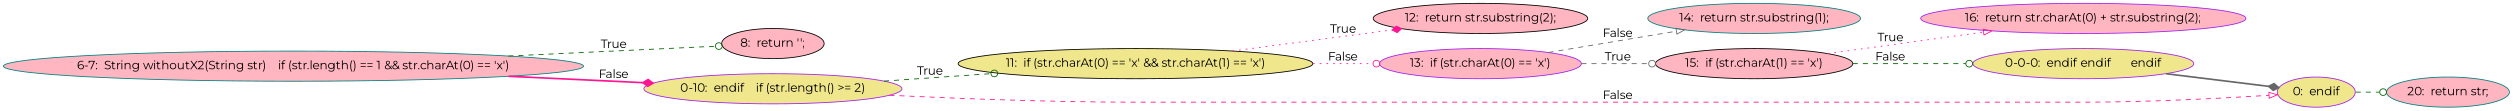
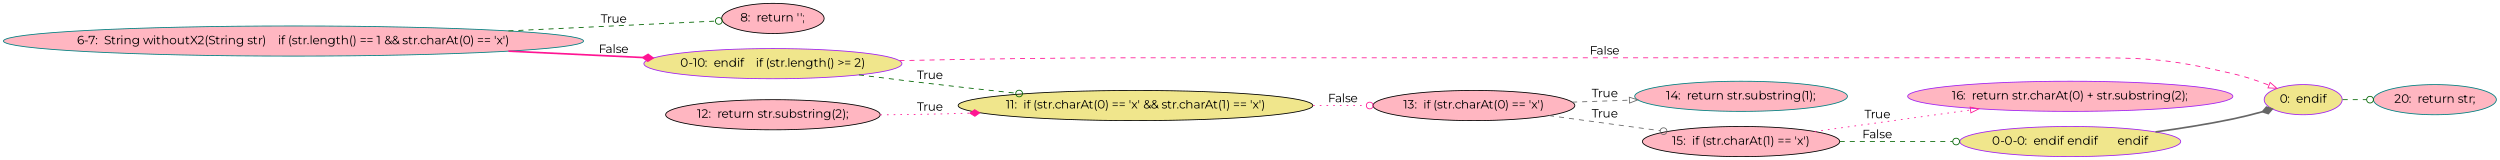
edge "13:  if (str.charAt(0) == 'x')" -> "14:  return str.substring(1);": label "False" -> "True"
edge "11:  if (str.charAt(0) == 'x' && str.charAt(1) == 'x')" -> "12:  return str.substring(2);": reversed
node "13:  if (str.charAt(0) == 'x')": color purple -> black
